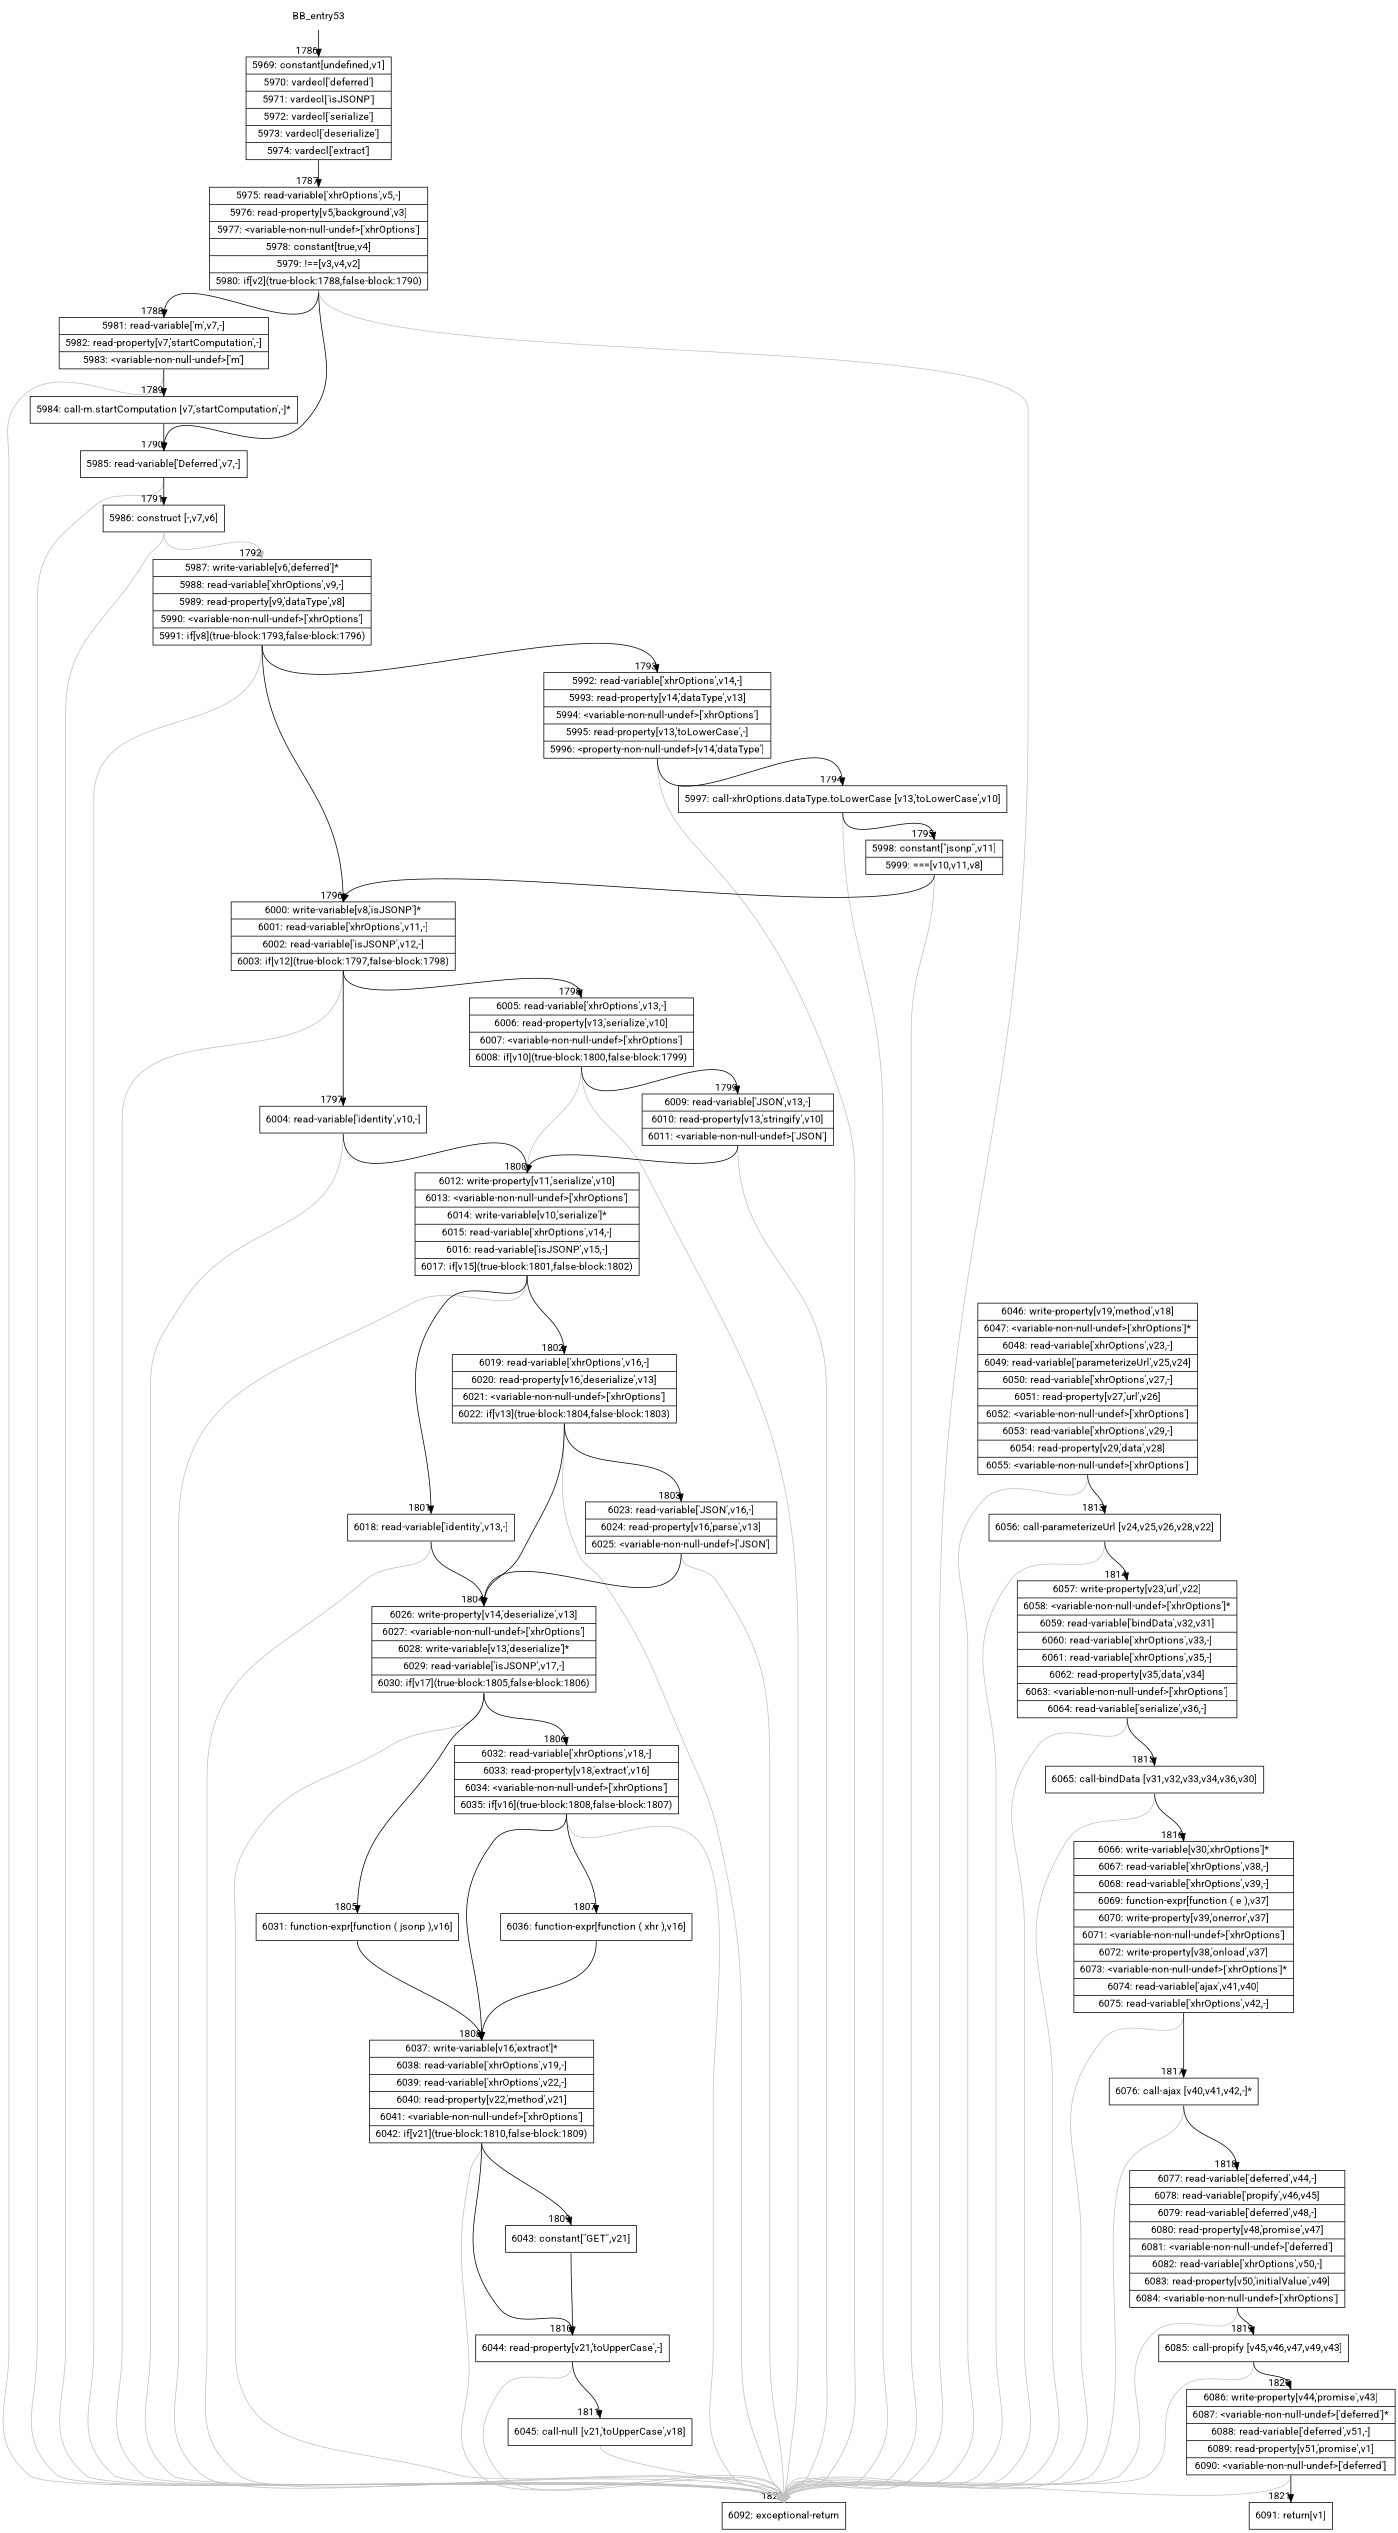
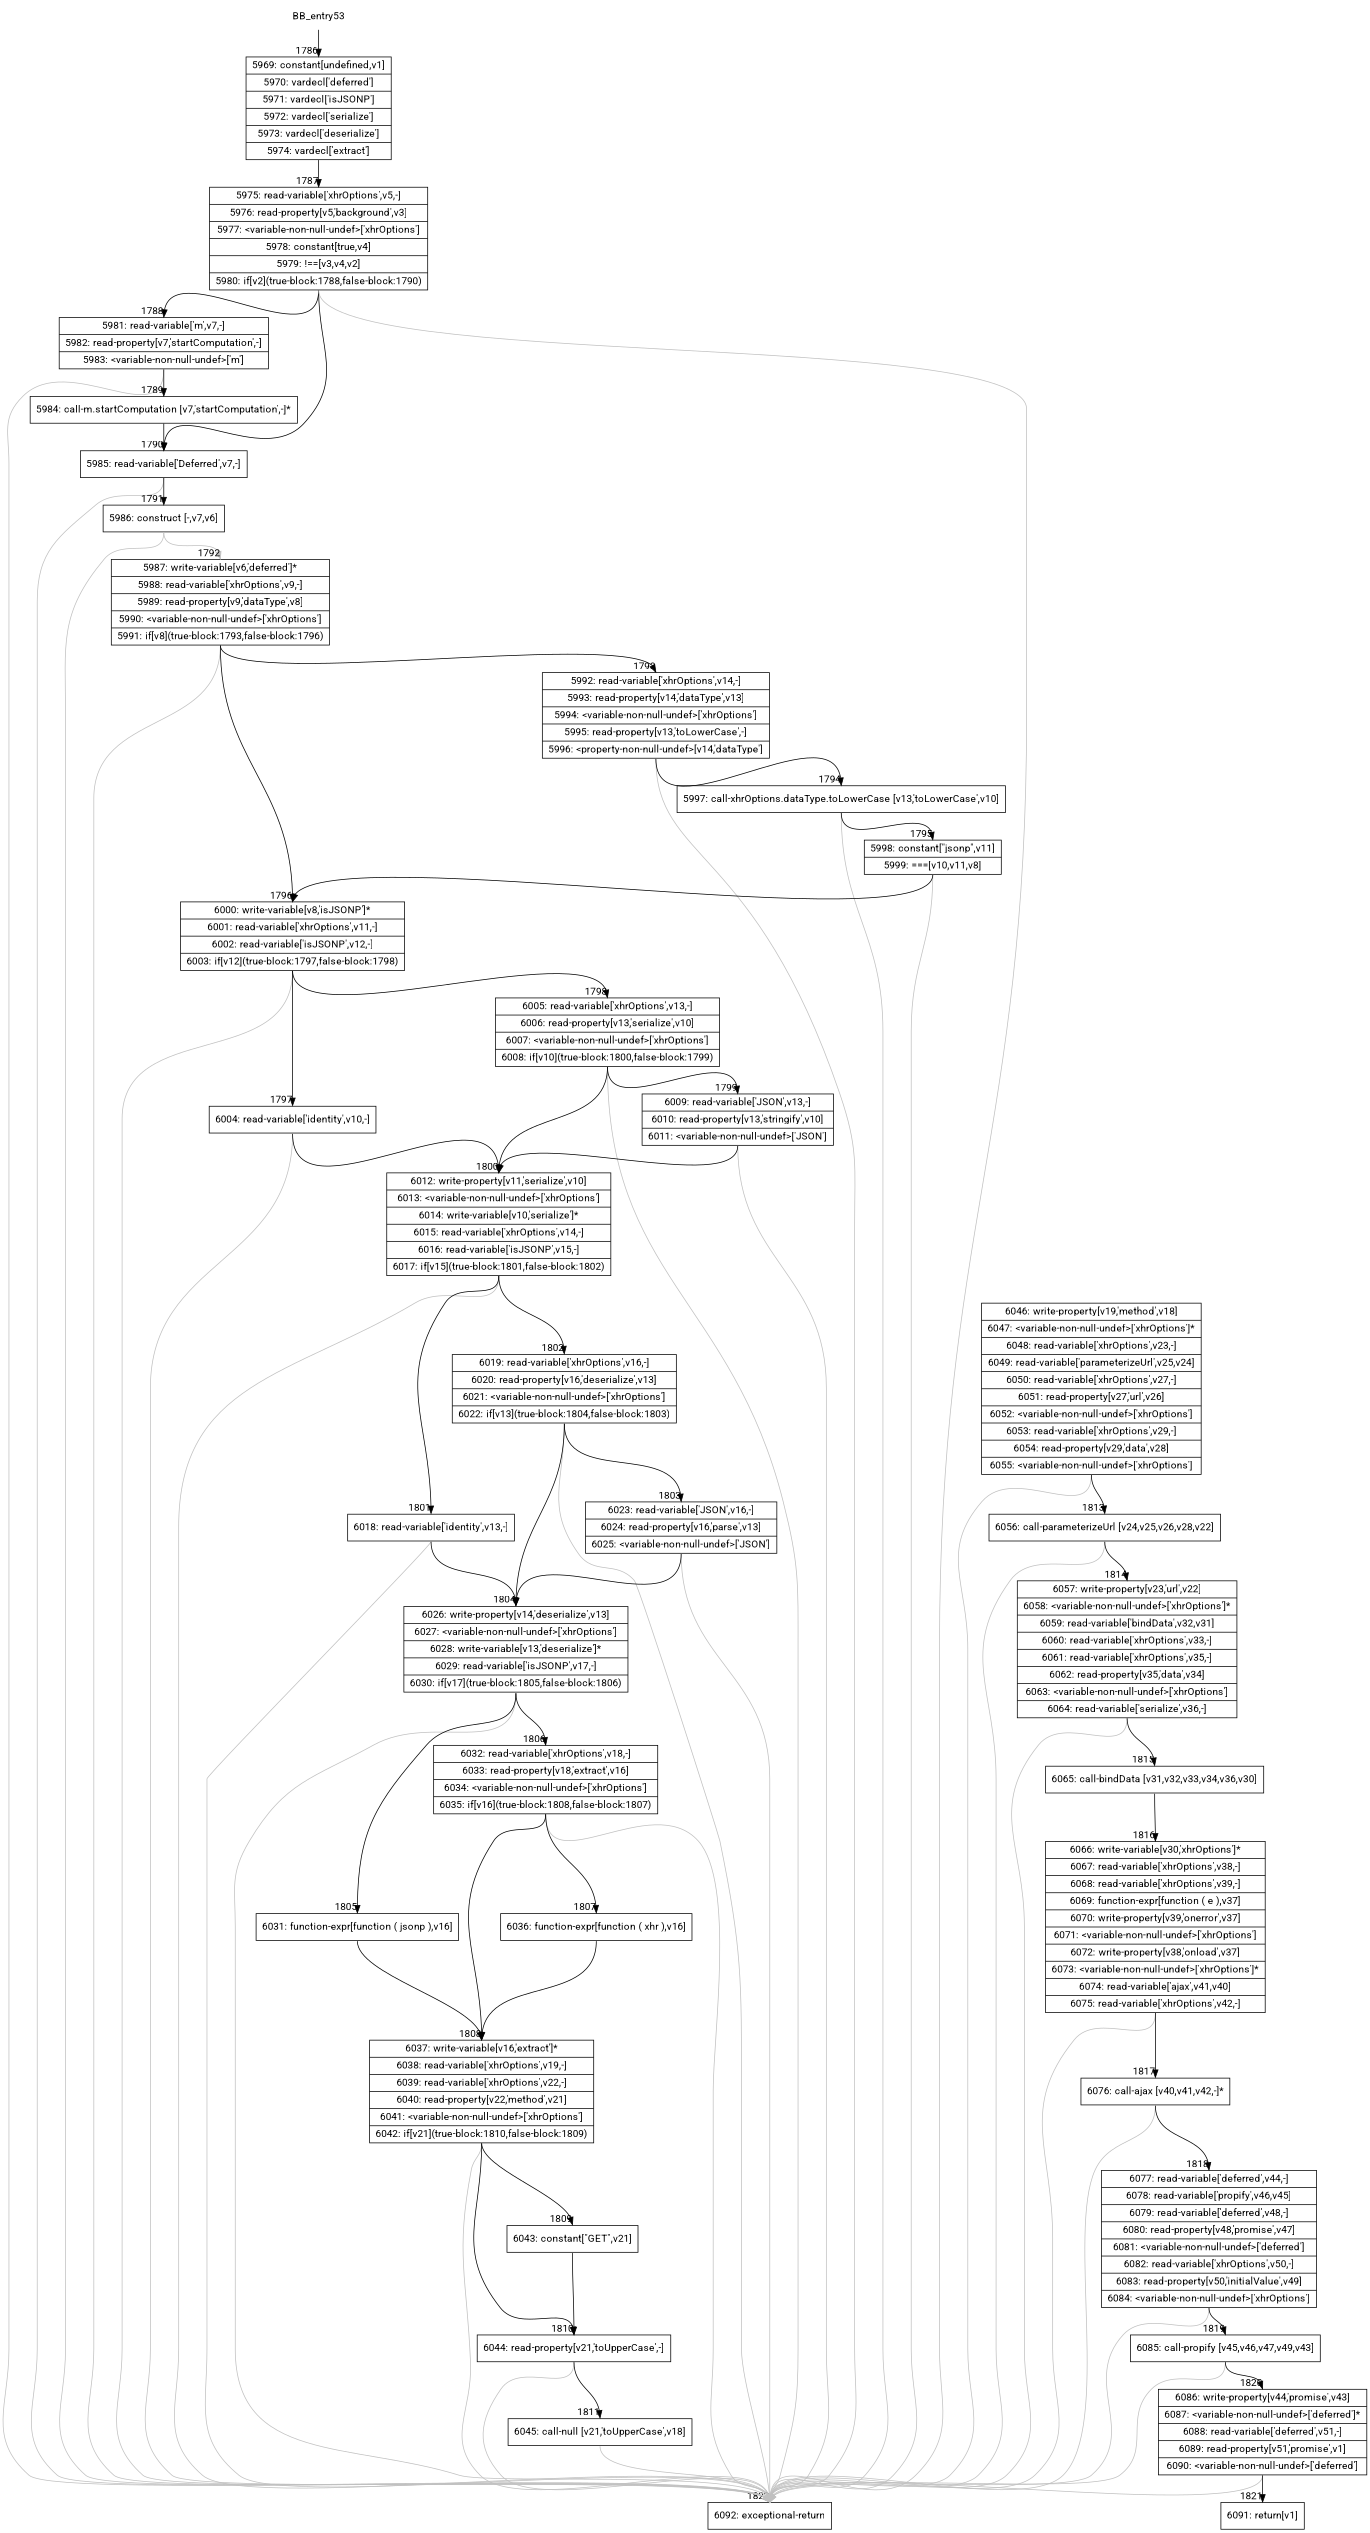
edge "6005: read-variable['xhrOptions',v13,-]" -> "6012: write-property[v11,'serialize',v10]": color gray -> black
edge "6065: call-bindData [v31,v32,v33,v34,v36,v30]" -> "6092: exceptional-return": removed
